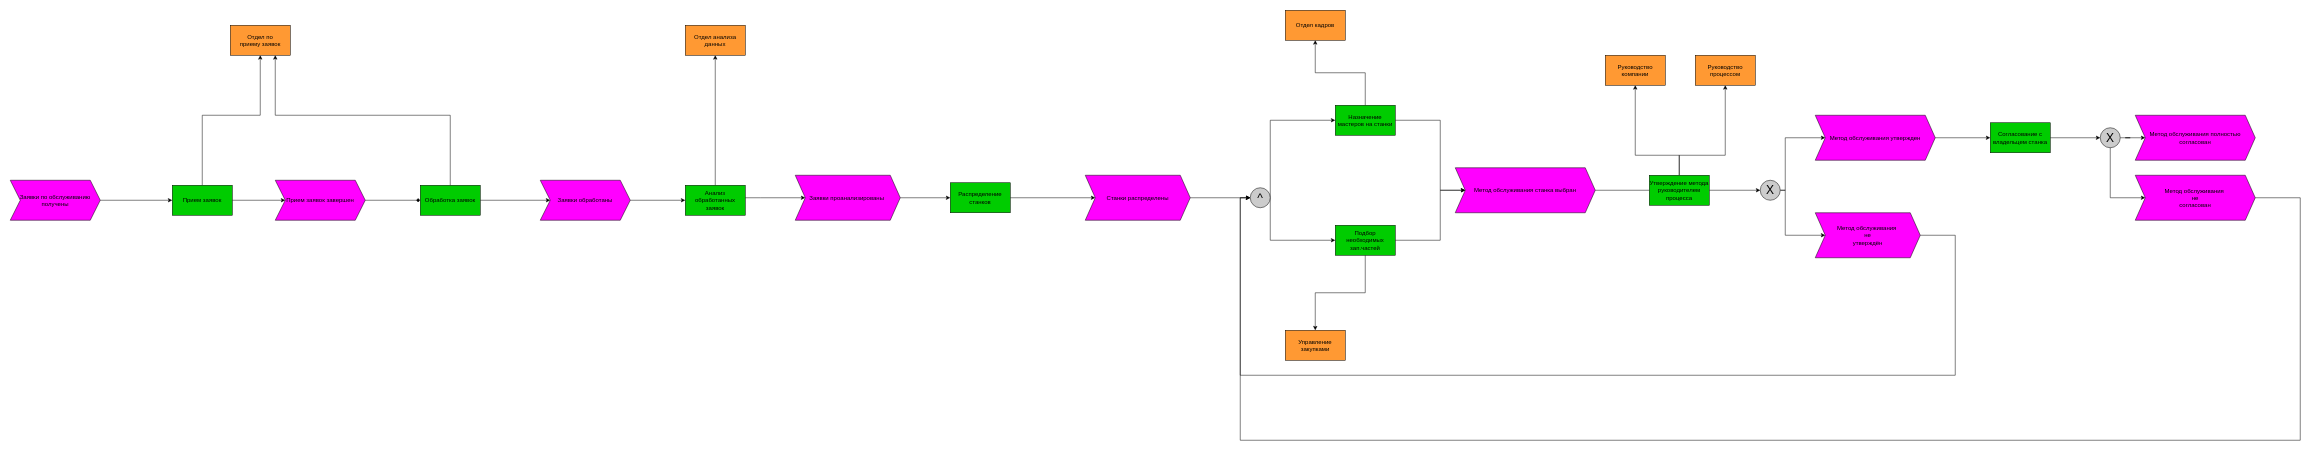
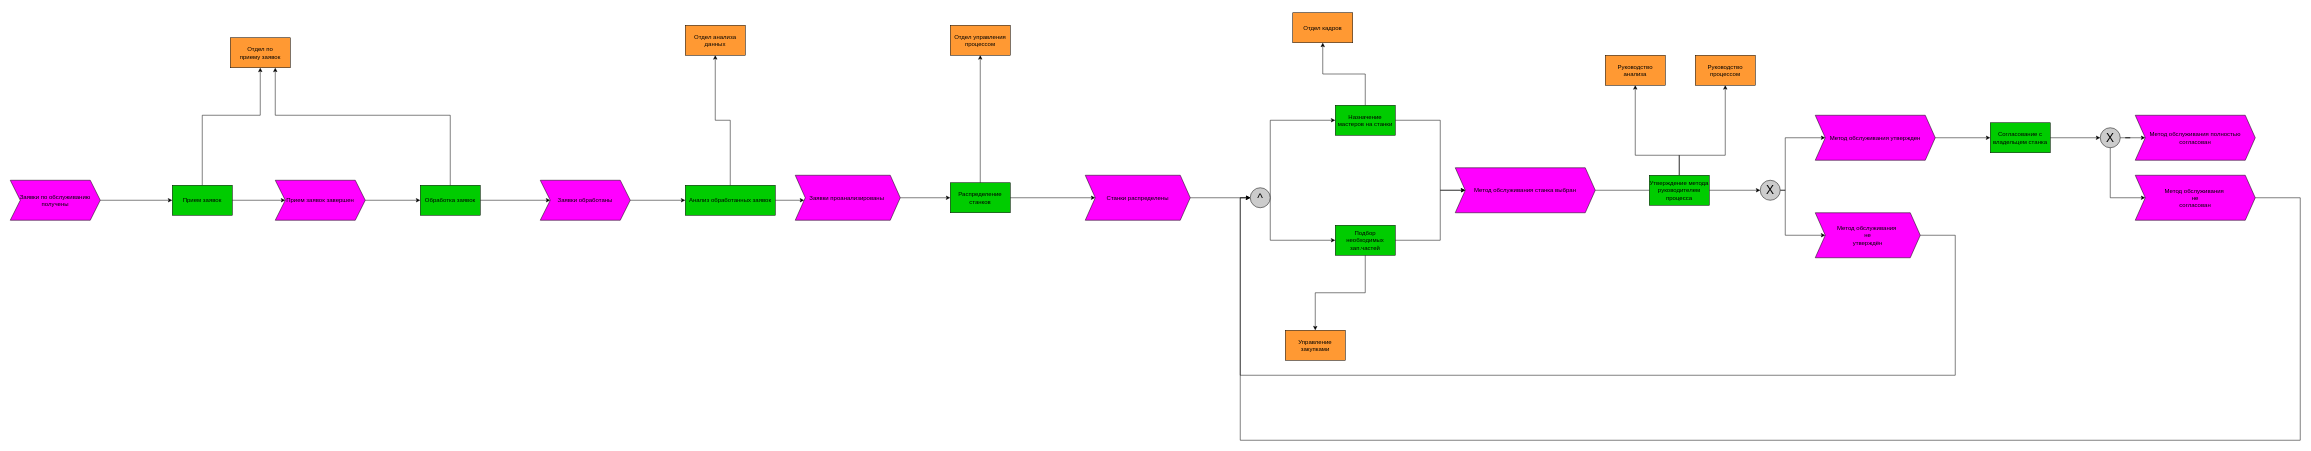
node "Отдел кадров": moved (1315, 25) -> (1323, 28)
node "Отдел по приему заявок": moved (260, 40) -> (260, 53)
node "Отдел управления процессом": added
edge "Распределение станков" -> "Отдел управления процессом": added
node "Руководство компании": label "Руководство компании" -> "Руководство анализа"
edge "Прием заявок завершен" -> "Обработка заявок": arrowhead diamond -> classic
node "Анализ обработанных заявок": size 60x30 -> 90x30
